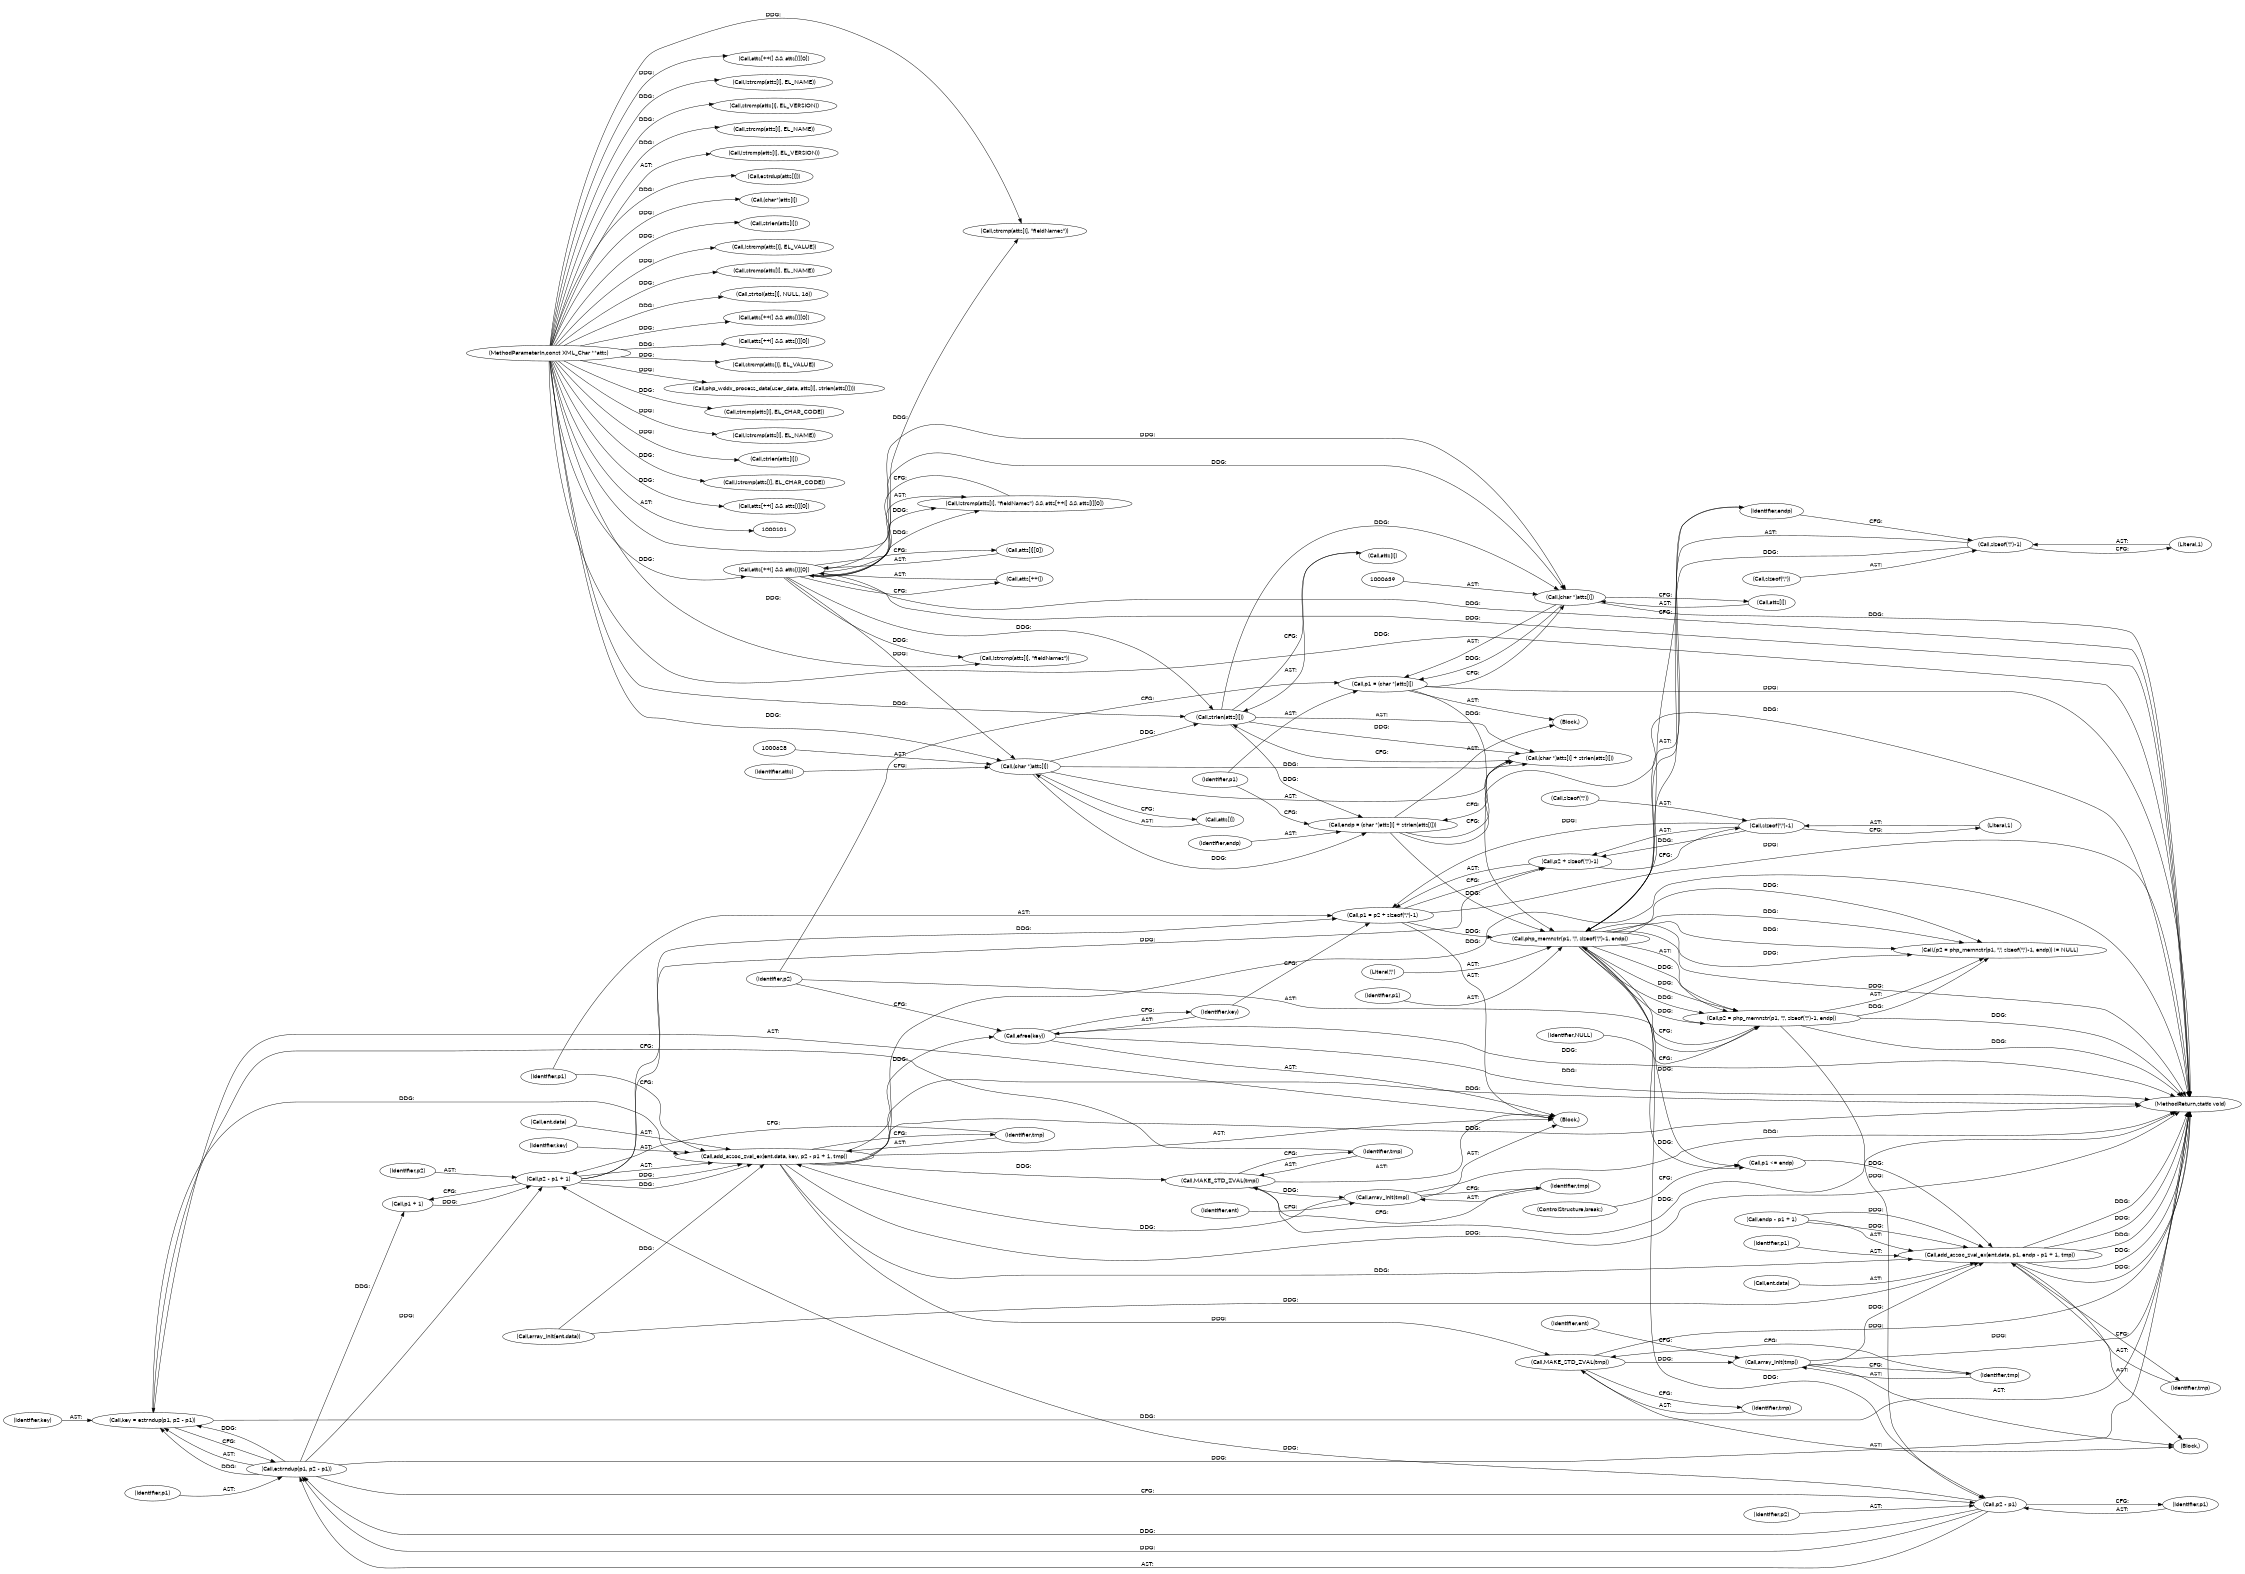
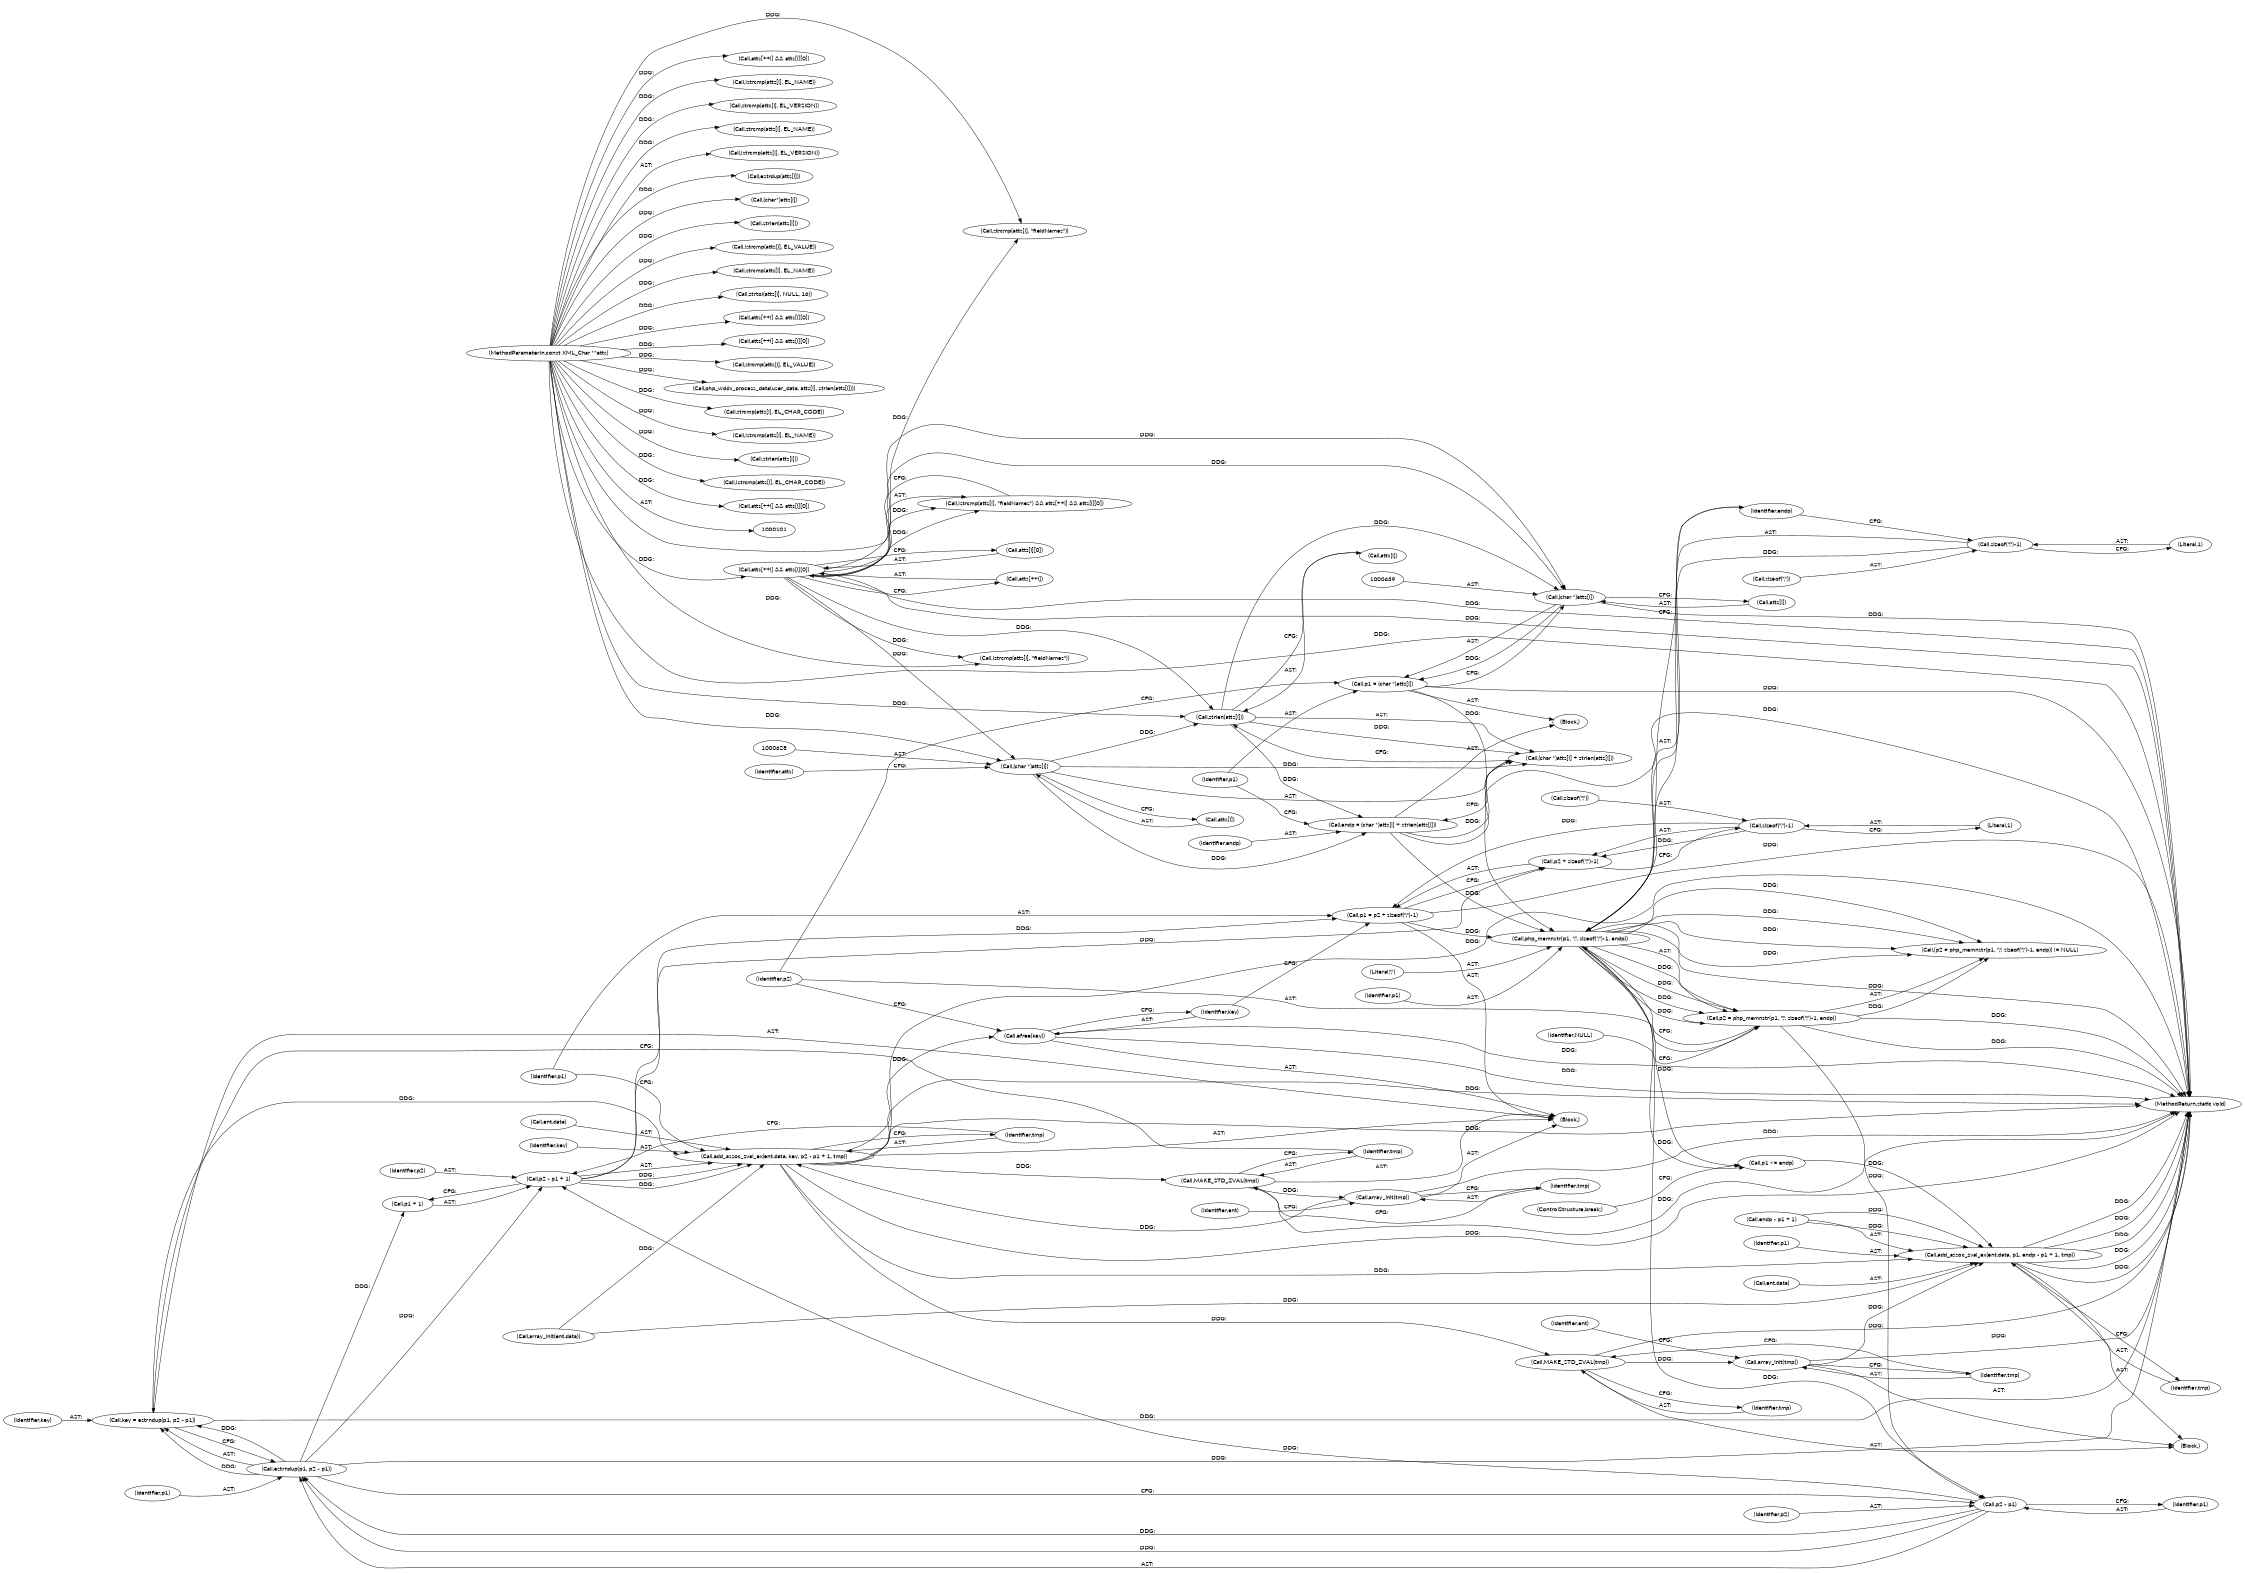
edge "(Call,endp = (char *)atts[i] + strlen(atts[i]))" -> "(Call,(char *)atts[i] + strlen(atts[i]))": label "CFG: " -> "DDG: "
edge "(Call,p1 + 1)" -> "(Call,p2 - p1 + 1)": label "DDG: " -> "AST: "
